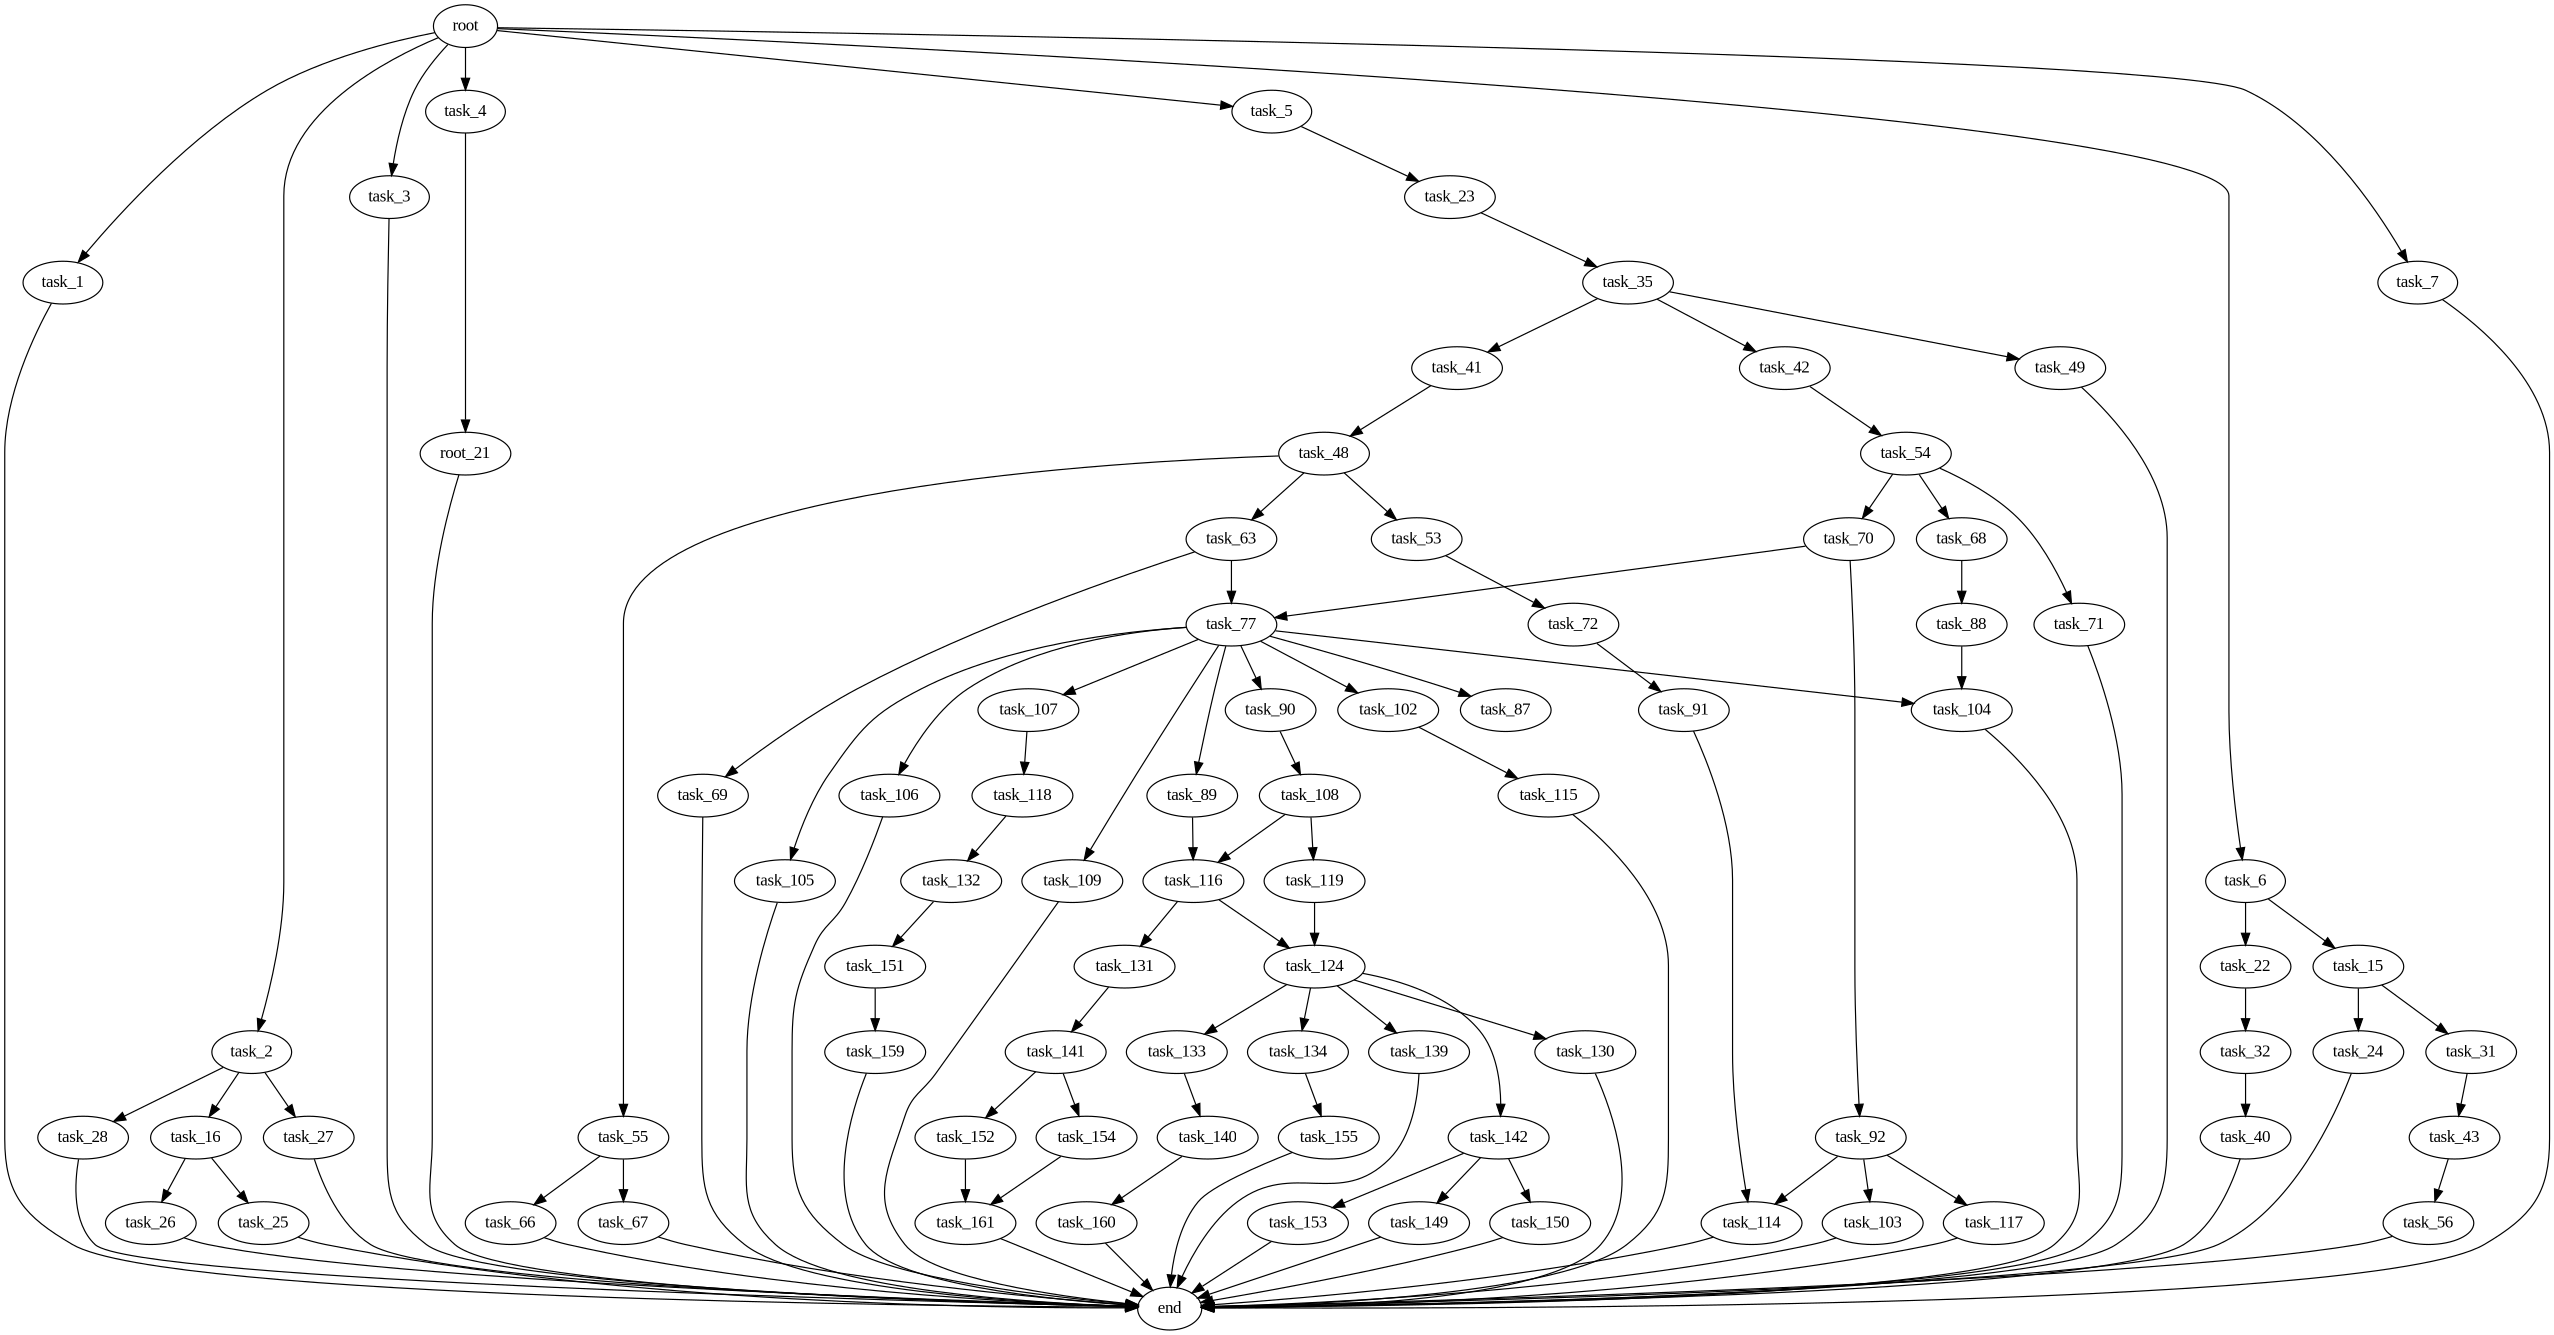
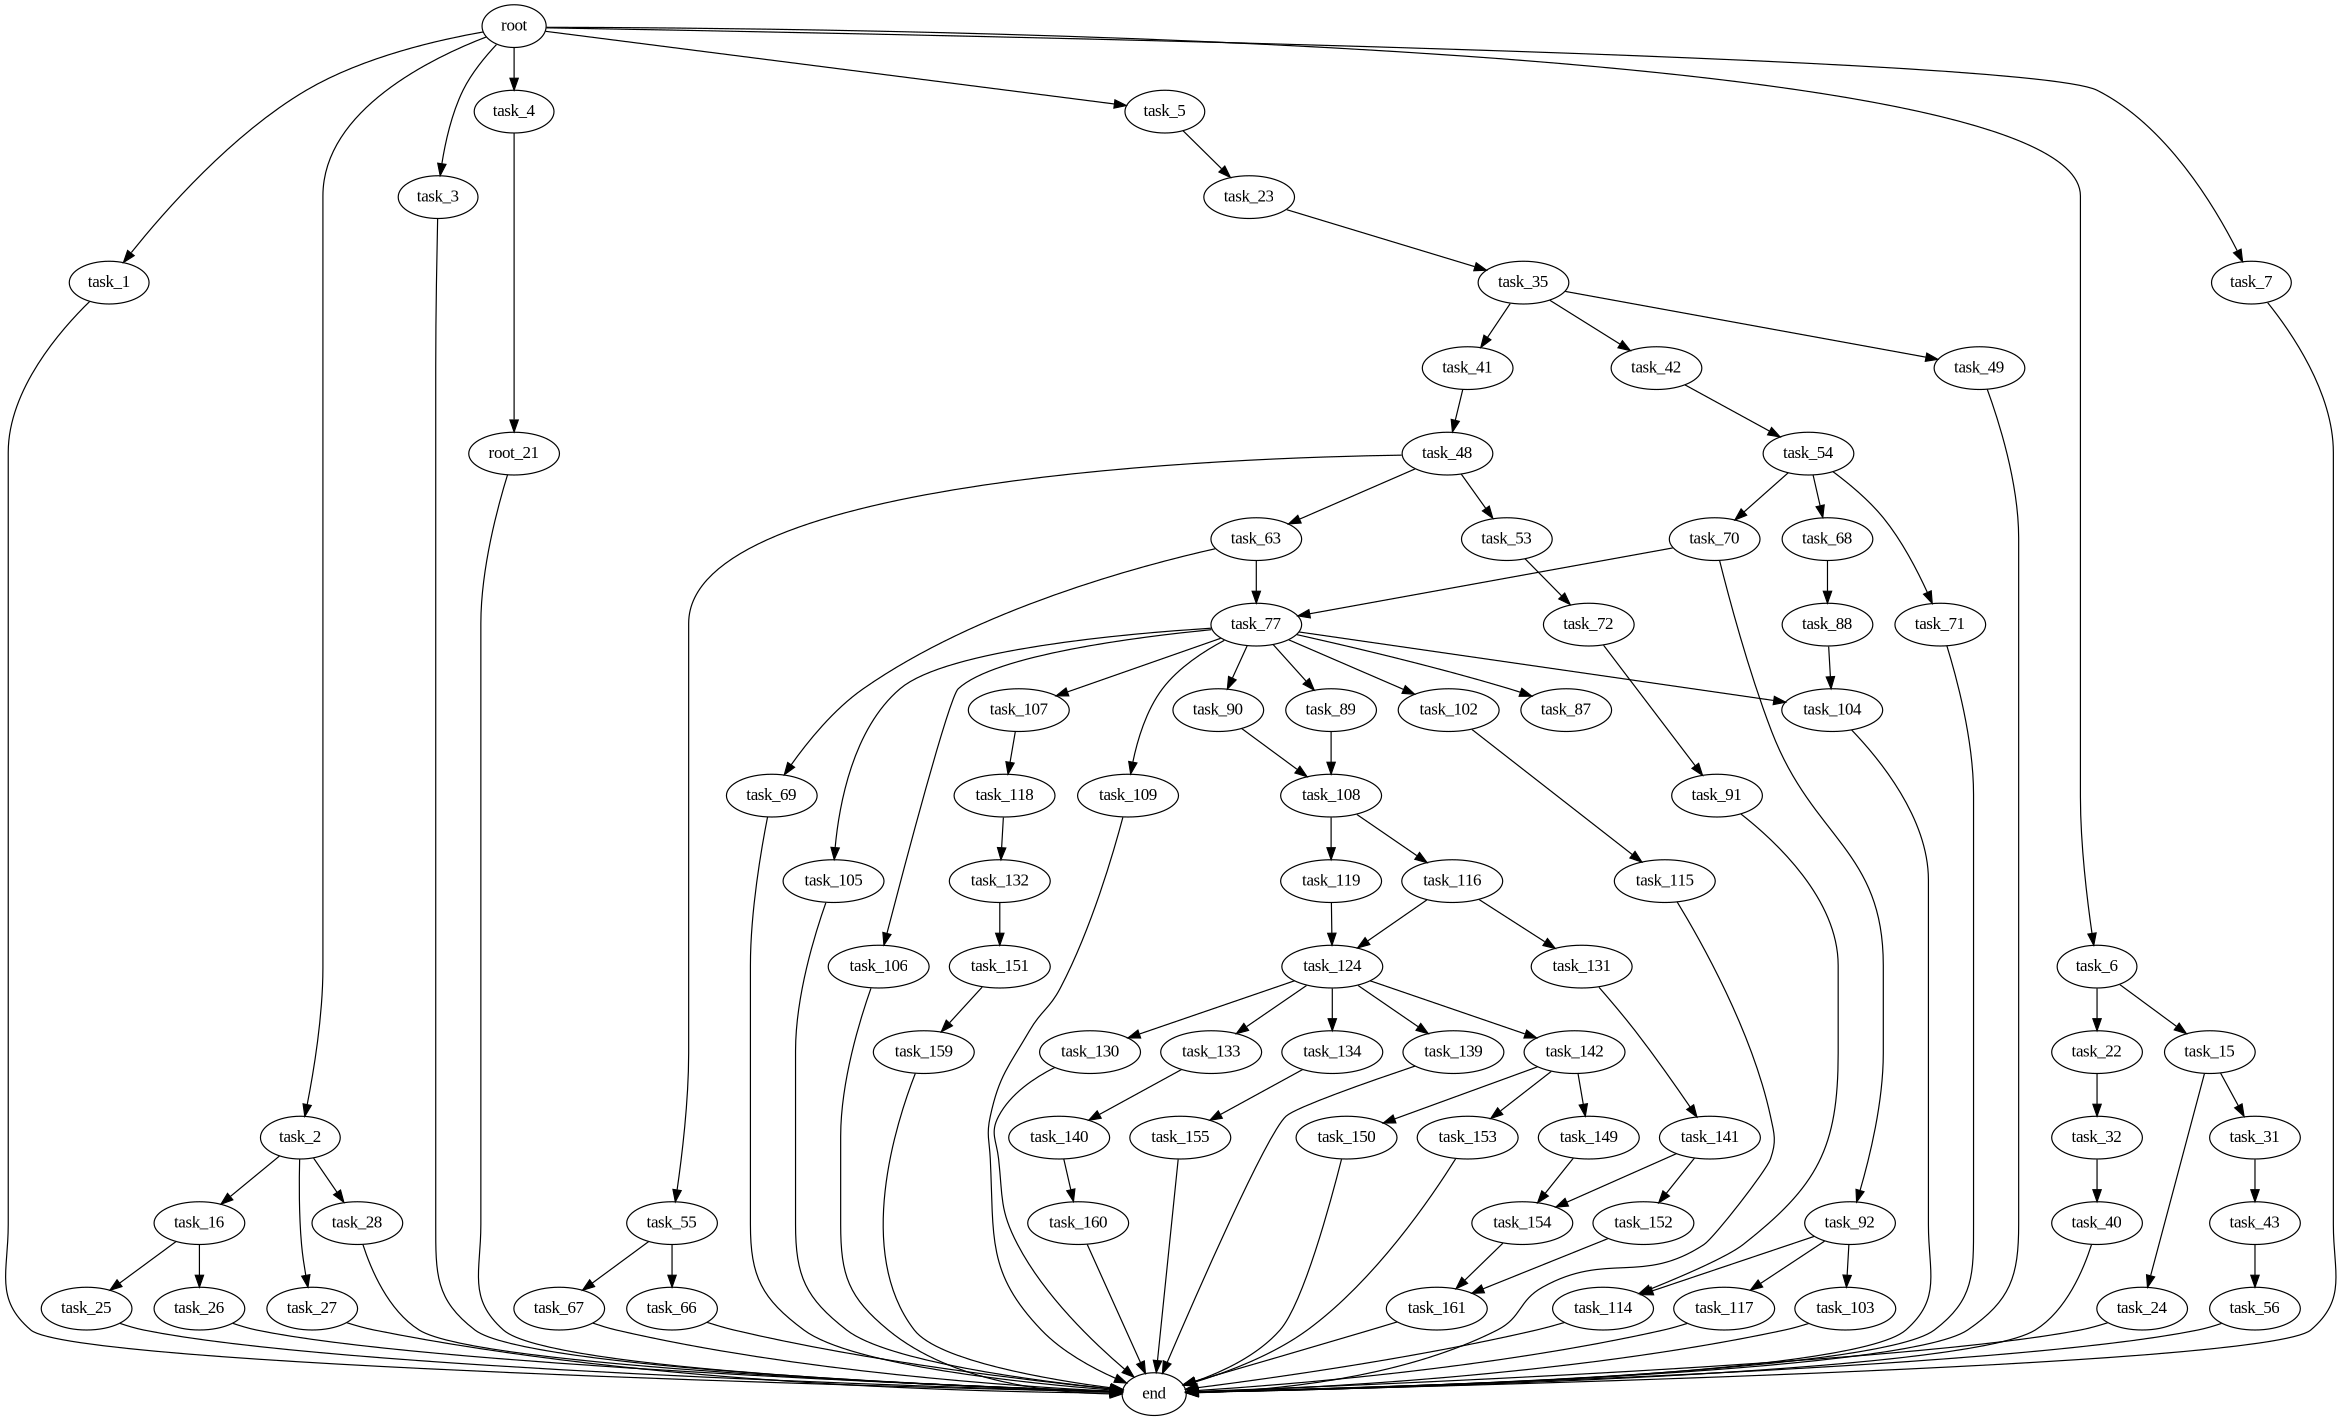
edge "task_89" -> "task_116": now "task_89" -> "task_108"
edge "task_149" -> "end": now "task_149" -> "task_154"
